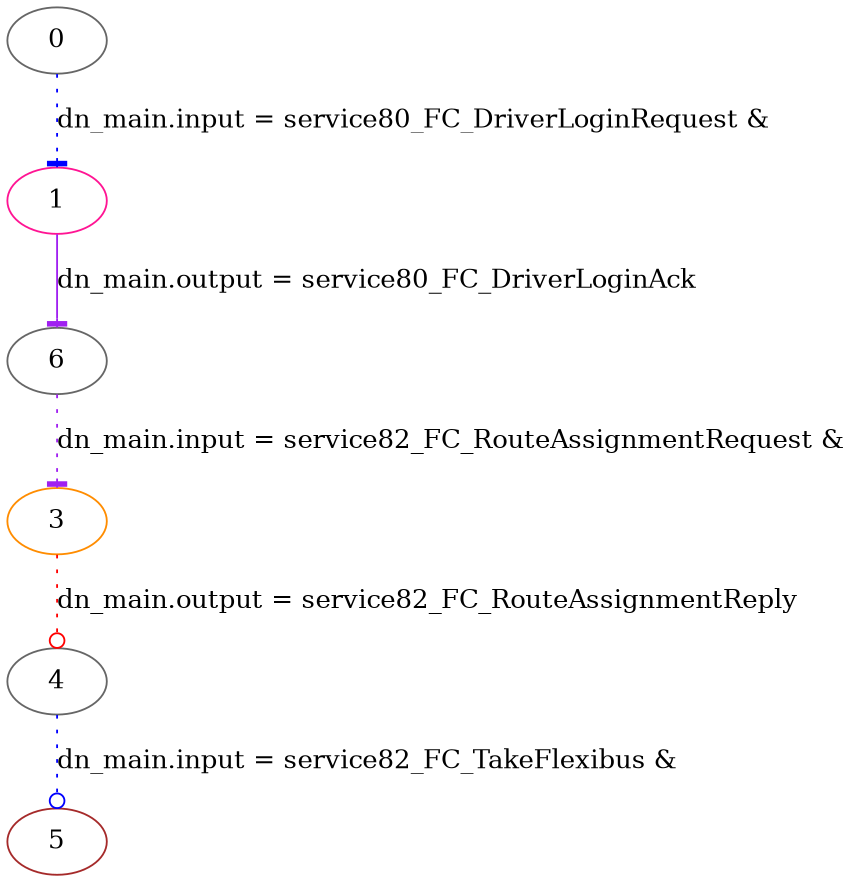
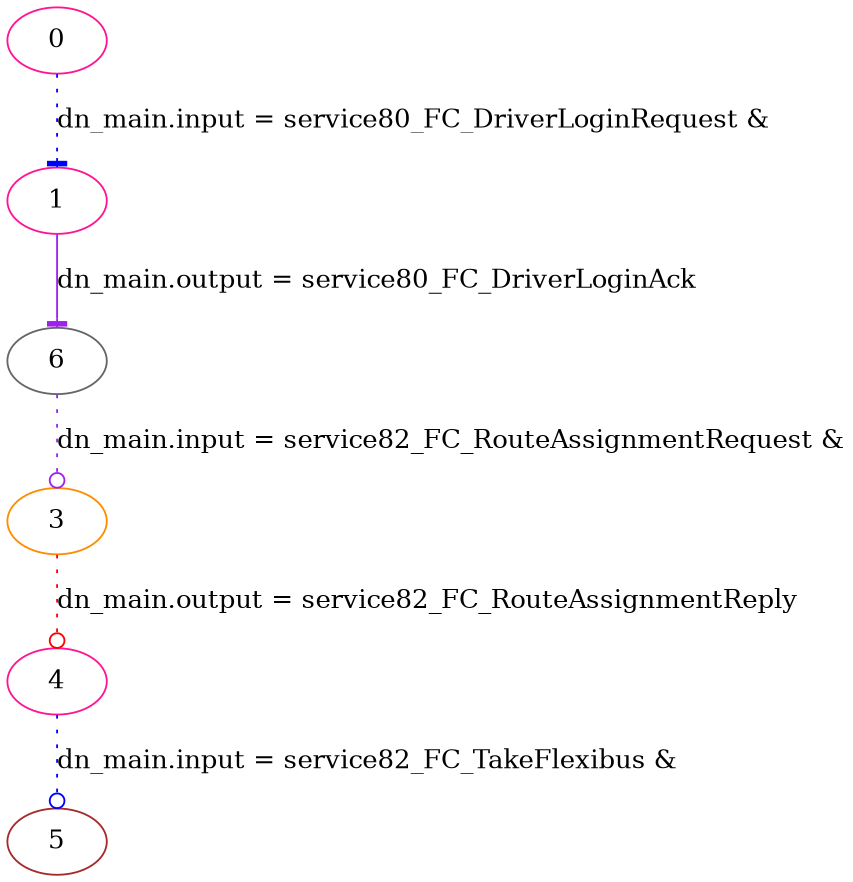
node "0": color gray40 -> deeppink
edge "6" -> "3": arrowhead tee -> odot
node "4": color gray40 -> deeppink
